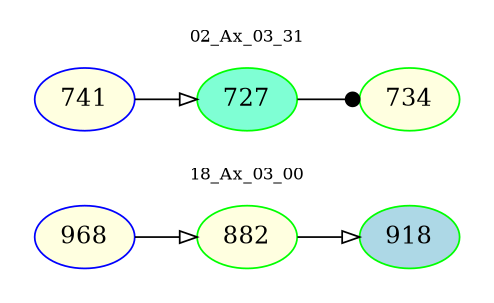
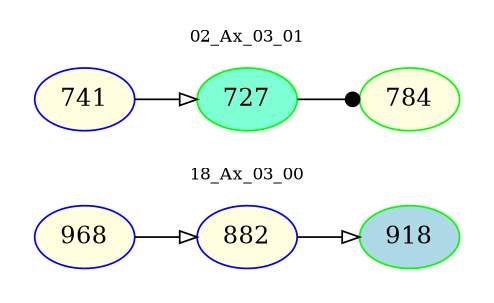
cluster "02_Ax_03_31": label "02_Ax_03_31" -> "02_Ax_03_01"
node "734": label "734" -> "784"
node "882": color green -> blue
